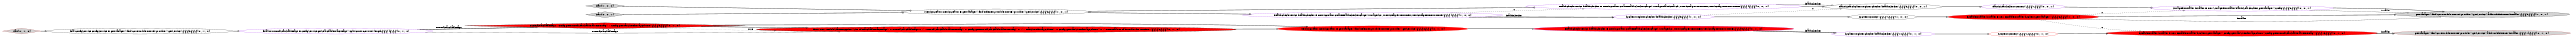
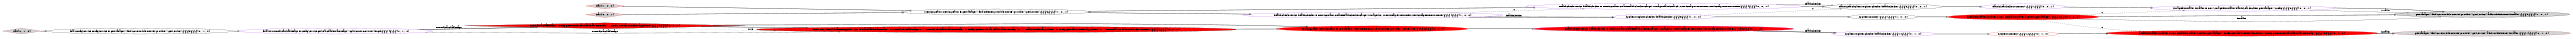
node "start['1', '0', '0']": color black -> red
node "start['0', '0', '1']": color black -> red
